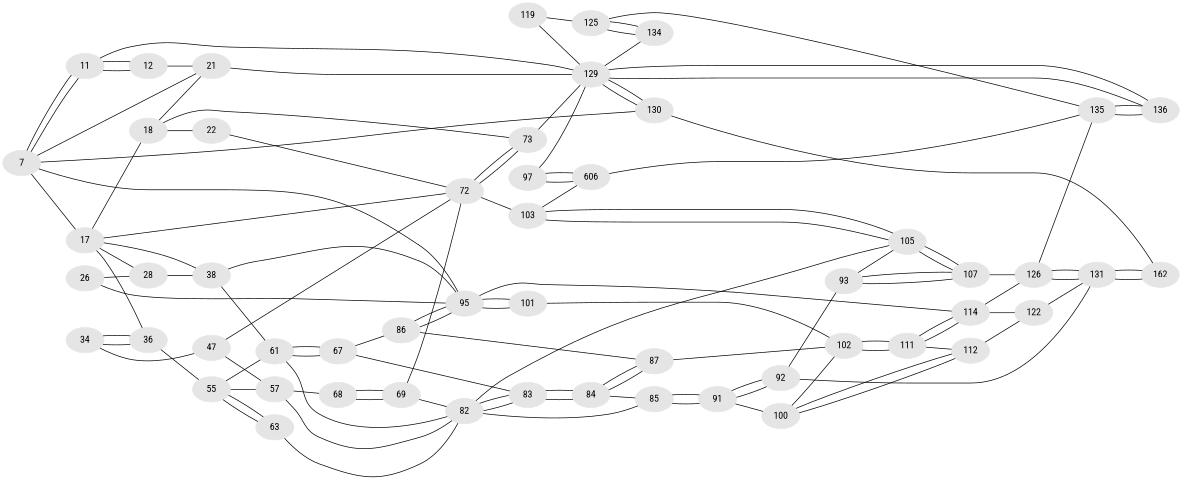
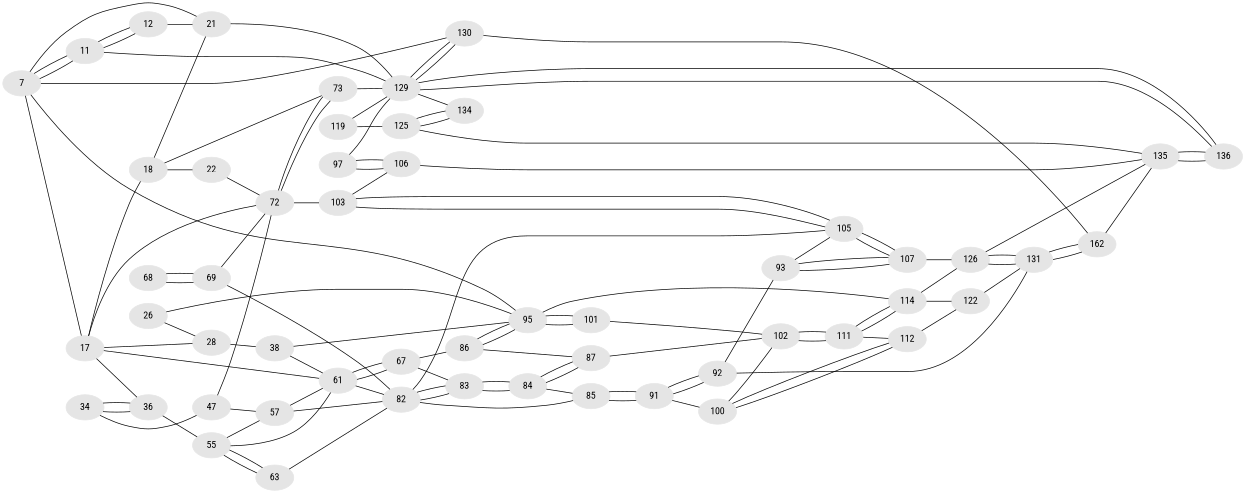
node "606": label "606" -> "106"
edge "135" -- "162": added
edge "17" -- "38": now "17" -- "61"
edge "57" -- "68": now "57" -- "61"
